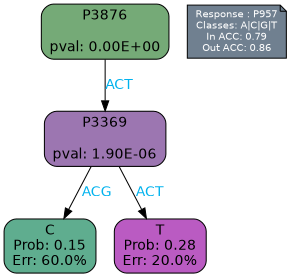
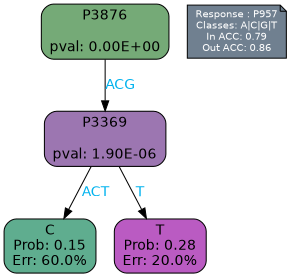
edge "P3876 pval: 0.00E+00" -> "P3369 pval: 1.90E-06": label "ACT" -> "ACG"
edge "P3369 pval: 1.90E-06" -> "C Prob: 0.15 Err: 60.0%": label "ACG" -> "ACT"
edge "P3369 pval: 1.90E-06" -> "T Prob: 0.28 Err: 20.0%": label "ACT" -> "T"
